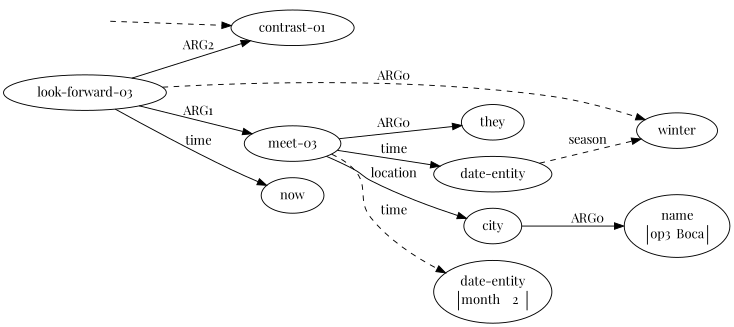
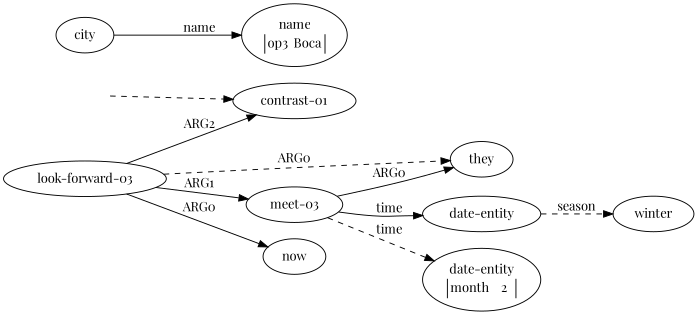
edge "look-forward-03" -> "winter": now "look-forward-03" -> "they"
edge "look-forward-03" -> "now": label "time" -> "ARG0"
edge "meet-03" -> "city": removed, label "location"
edge "city" -> "name": label "ARG0" -> "name"
